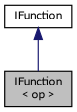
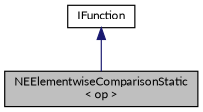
node "IFunction < op >": label "IFunction < op >" -> "NEElementwiseComparisonStatic < op >"
